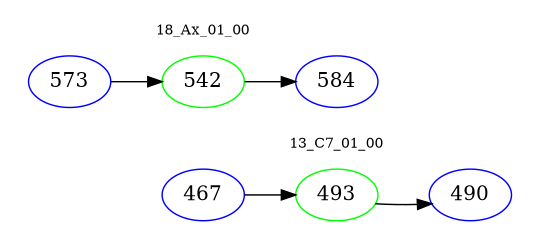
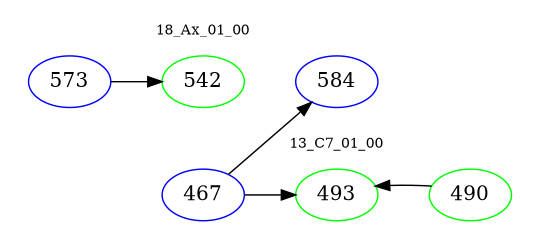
edge "542" -> "584": now "467" -> "584"
node "490": color blue -> green
edge "493" -> "490": reversed
